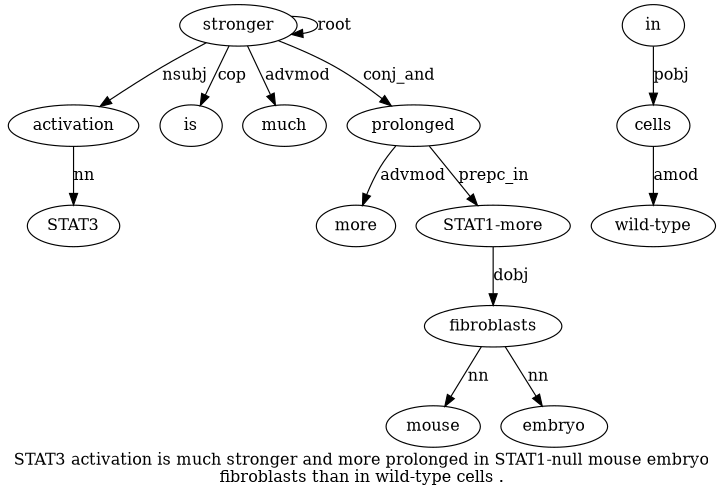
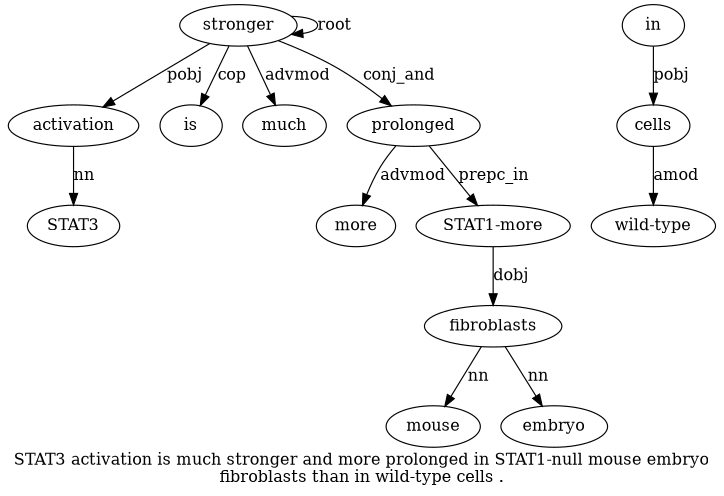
edge "stronger" -> "activation": label "nsubj" -> "pobj"
